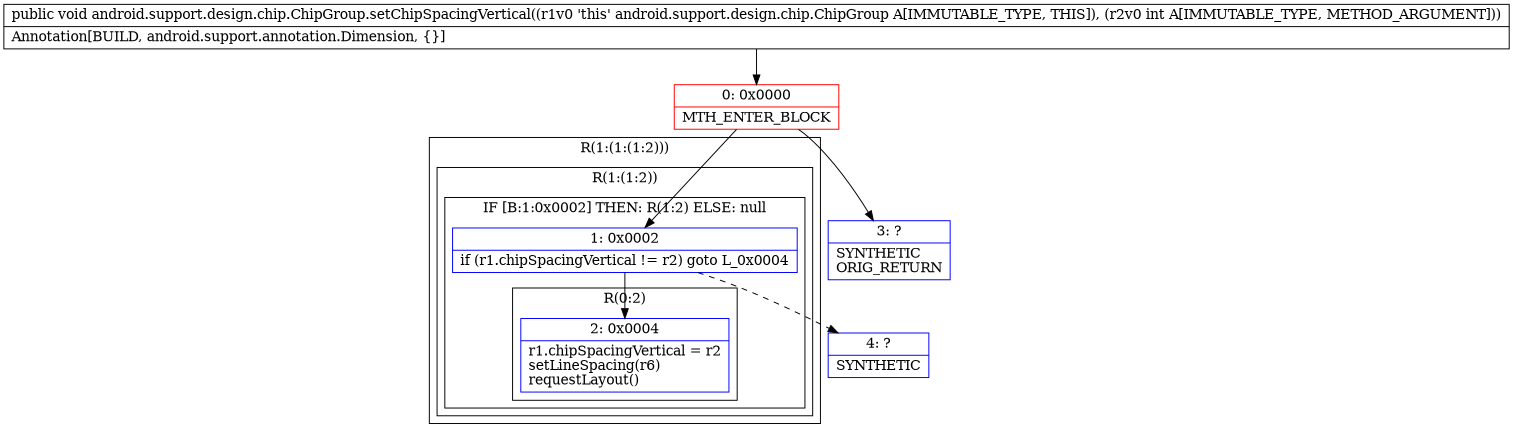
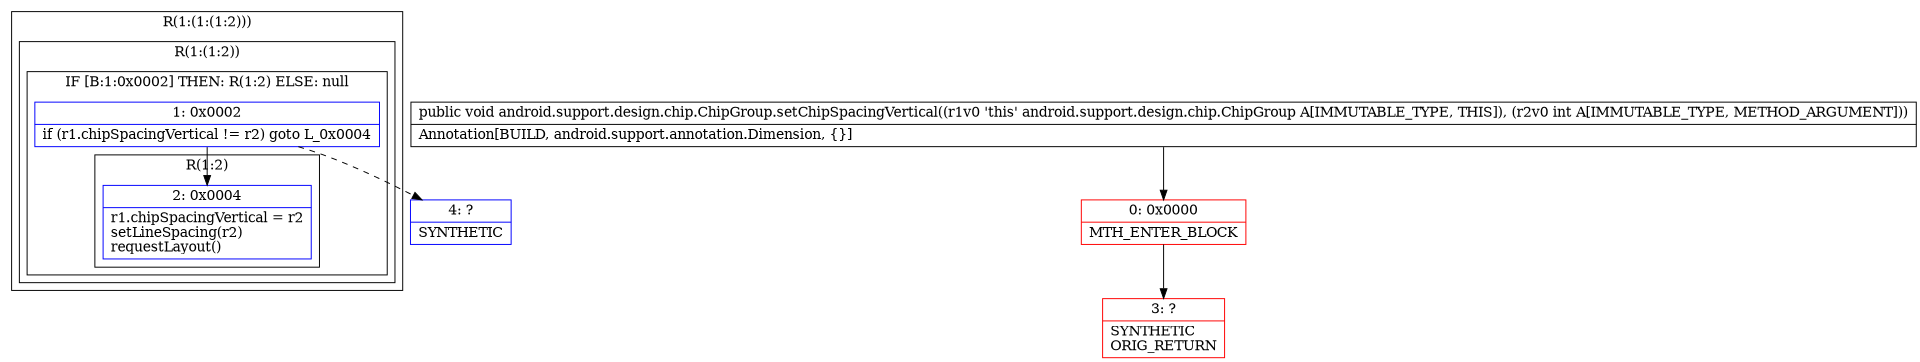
edge "0: 0x0000" -> "1: 0x0002": removed
node "3: ?": color blue -> red
cluster "R(0:2)": label "R(0:2)" -> "R(1:2)"
node "2: 0x0004": text "setLineSpacing(r6)" -> "setLineSpacing(r2)"
